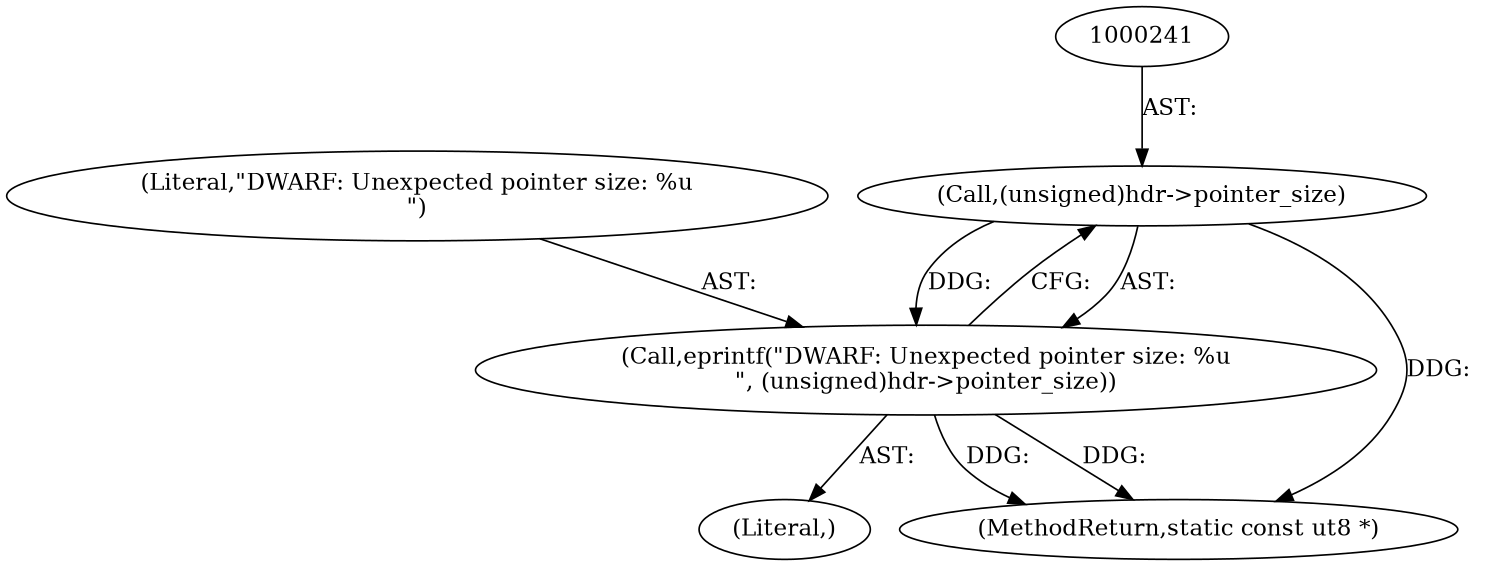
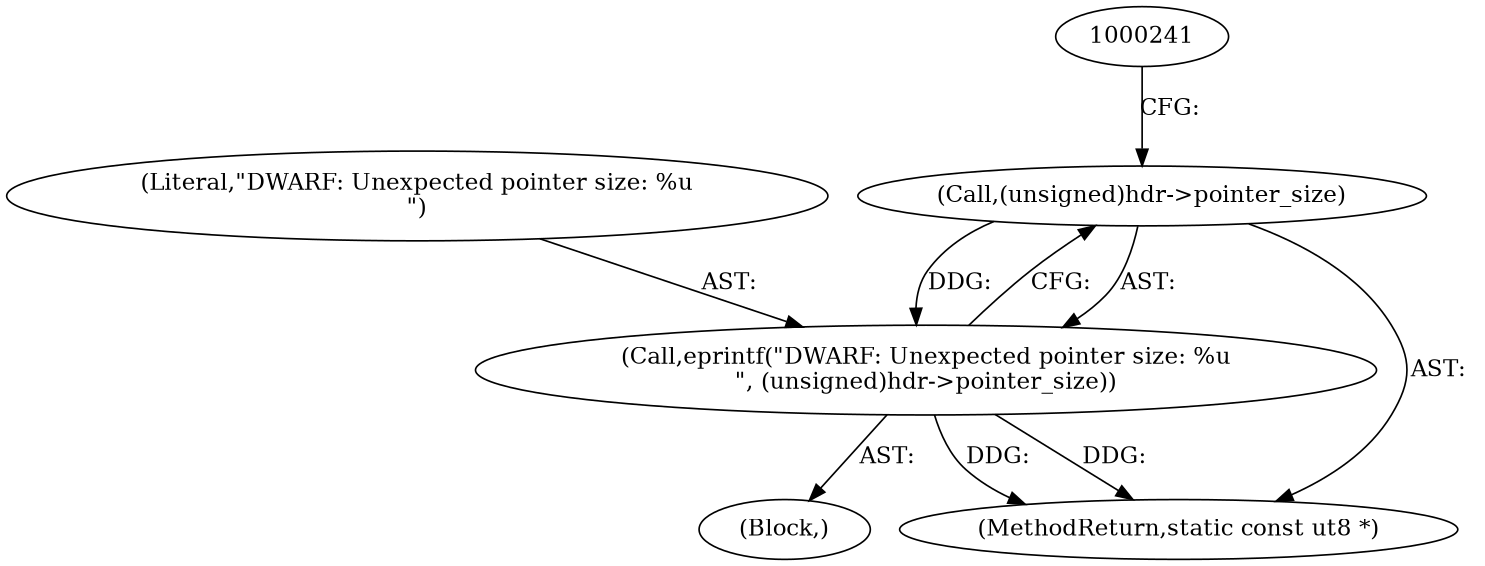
edge "1000241" -> "(Call,(unsigned)hdr->pointer_size)": label "AST: " -> "CFG: "
edge "(Call,(unsigned)hdr->pointer_size)" -> "(MethodReturn,static const ut8 *)": label "DDG: " -> "AST: "
node "(Literal,)": label "(Literal,)" -> "(Block,)"
